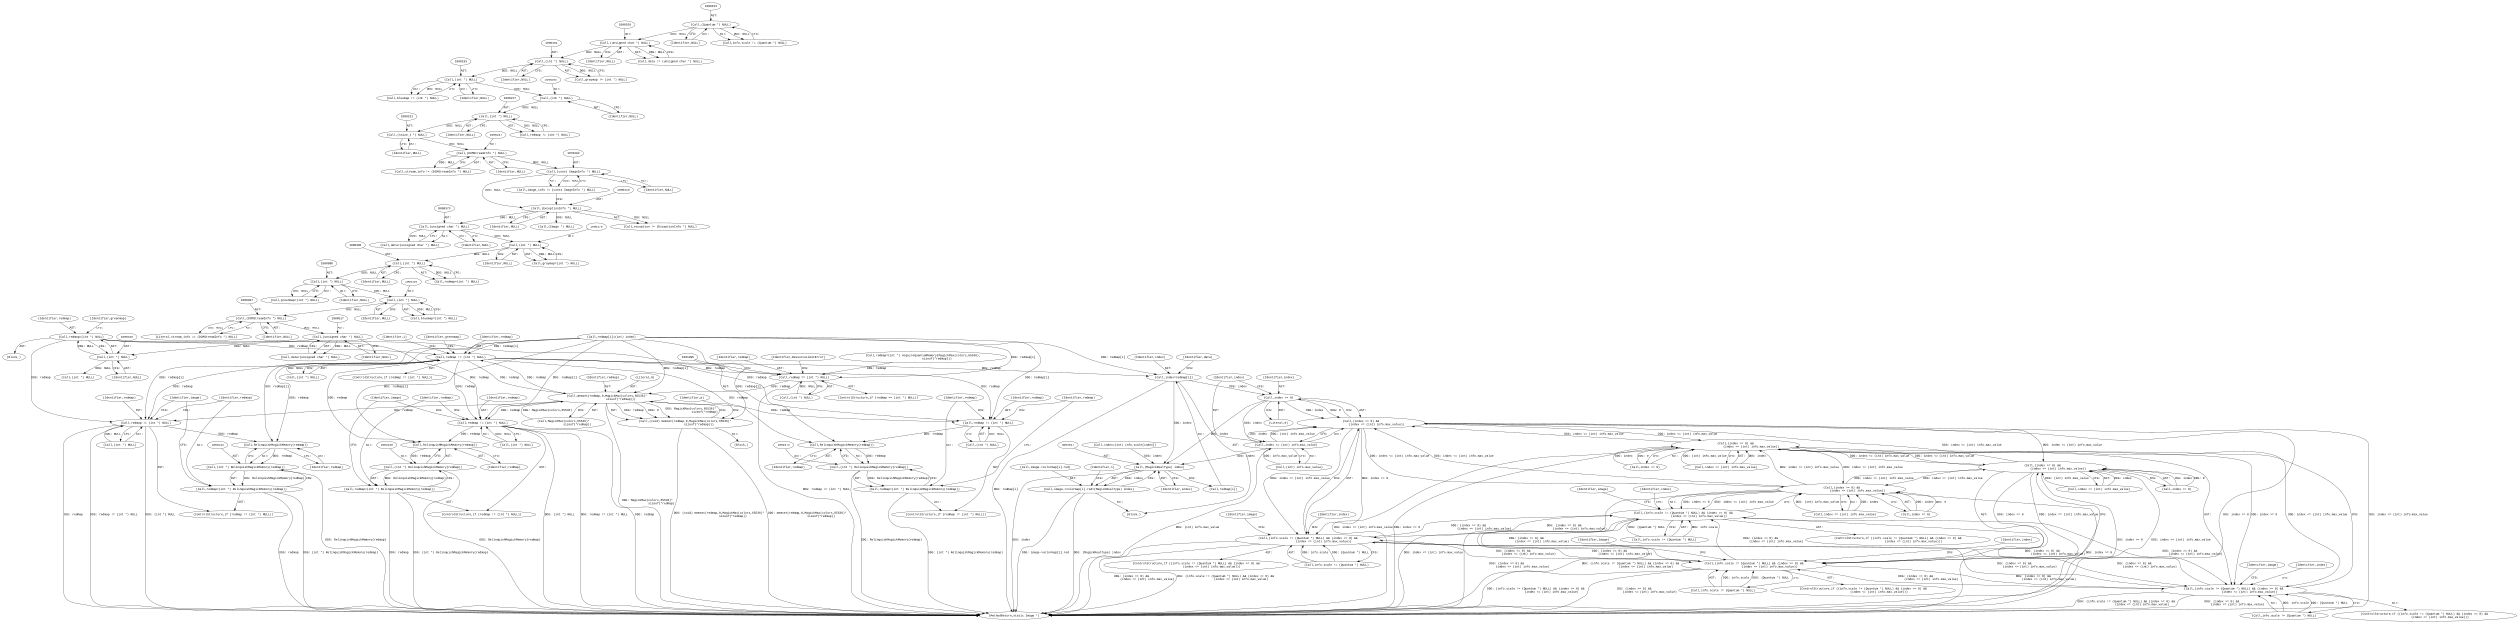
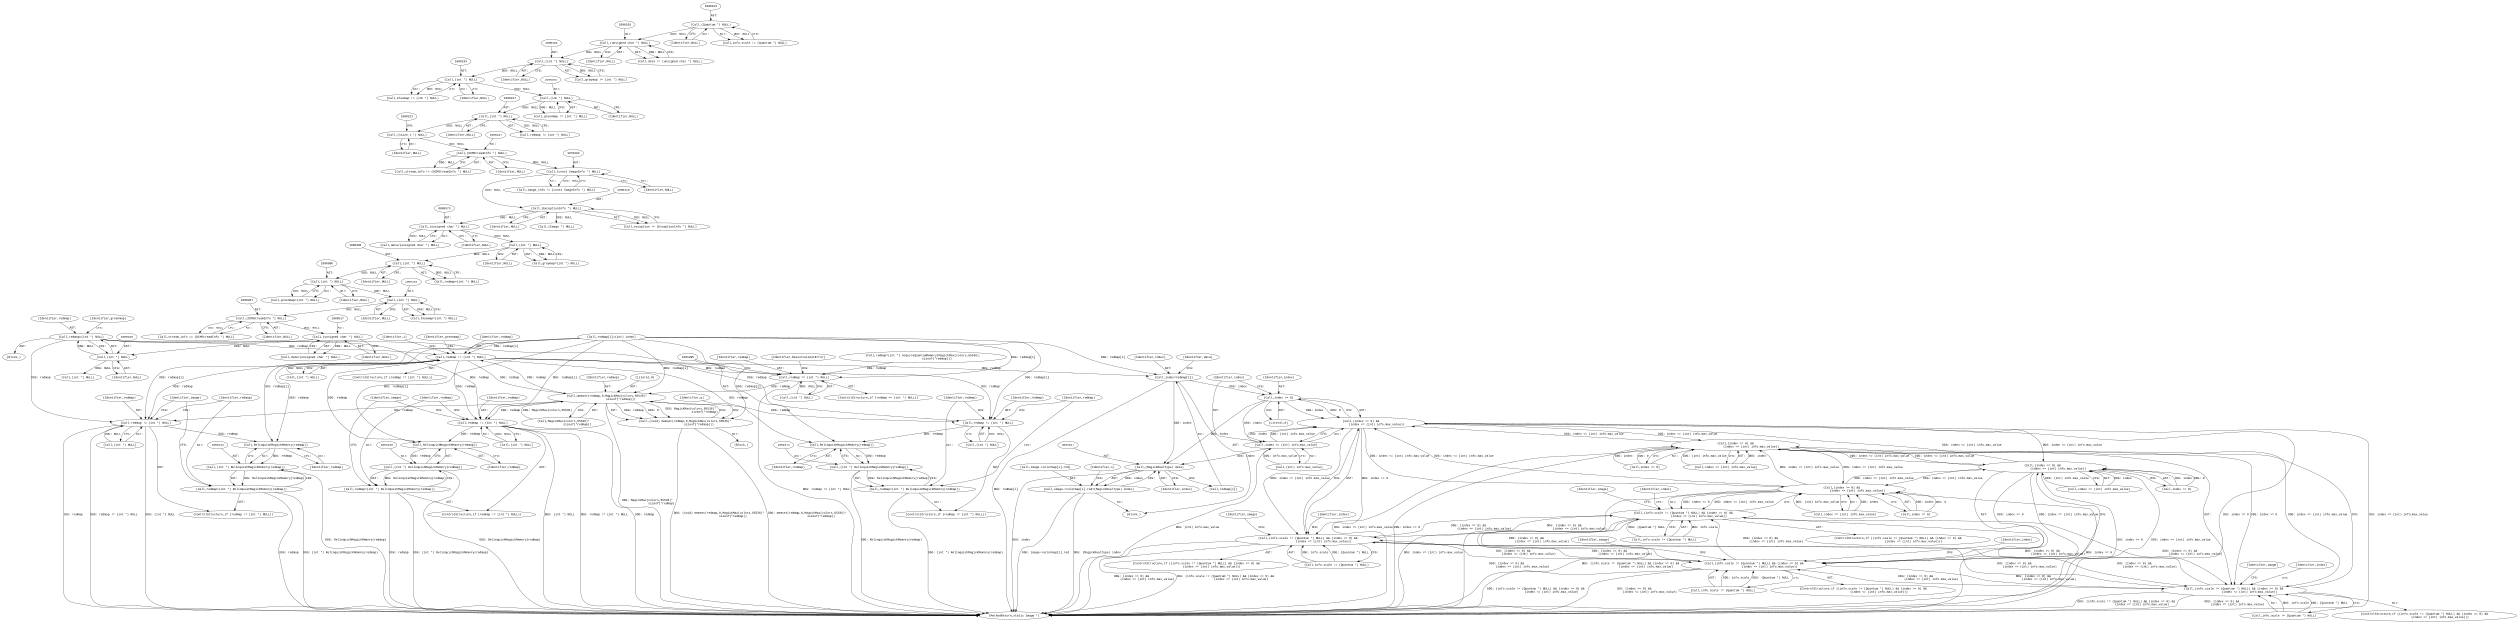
node "(Call,greenmap != (int *) NULL)": added
edge "1000231" -> "(Call,(ssize_t *) NULL)": label "AST: " -> "CFG: "
edge "(Call,image_info != (const ImageInfo *) NULL)" -> "(Call,(ExceptionInfo *) NULL)": now "(Call,exception != (ExceptionInfo *) NULL)" -> "(Call,(ExceptionInfo *) NULL)"
node "1000378": removed
node "(Literal,stream_info == (DCMStreamInfo *) NULL)": label "(Literal,stream_info == (DCMStreamInfo *) NULL)" -> "(Call,stream_info == (DCMStreamInfo *) NULL)"
node "(Call,index=(int) info.scale[index])": removed
node "(Call,(MagickRealType) index)": label "(Call,(MagickRealType) index)" -> "(Call,(MagickRealType) data)"
